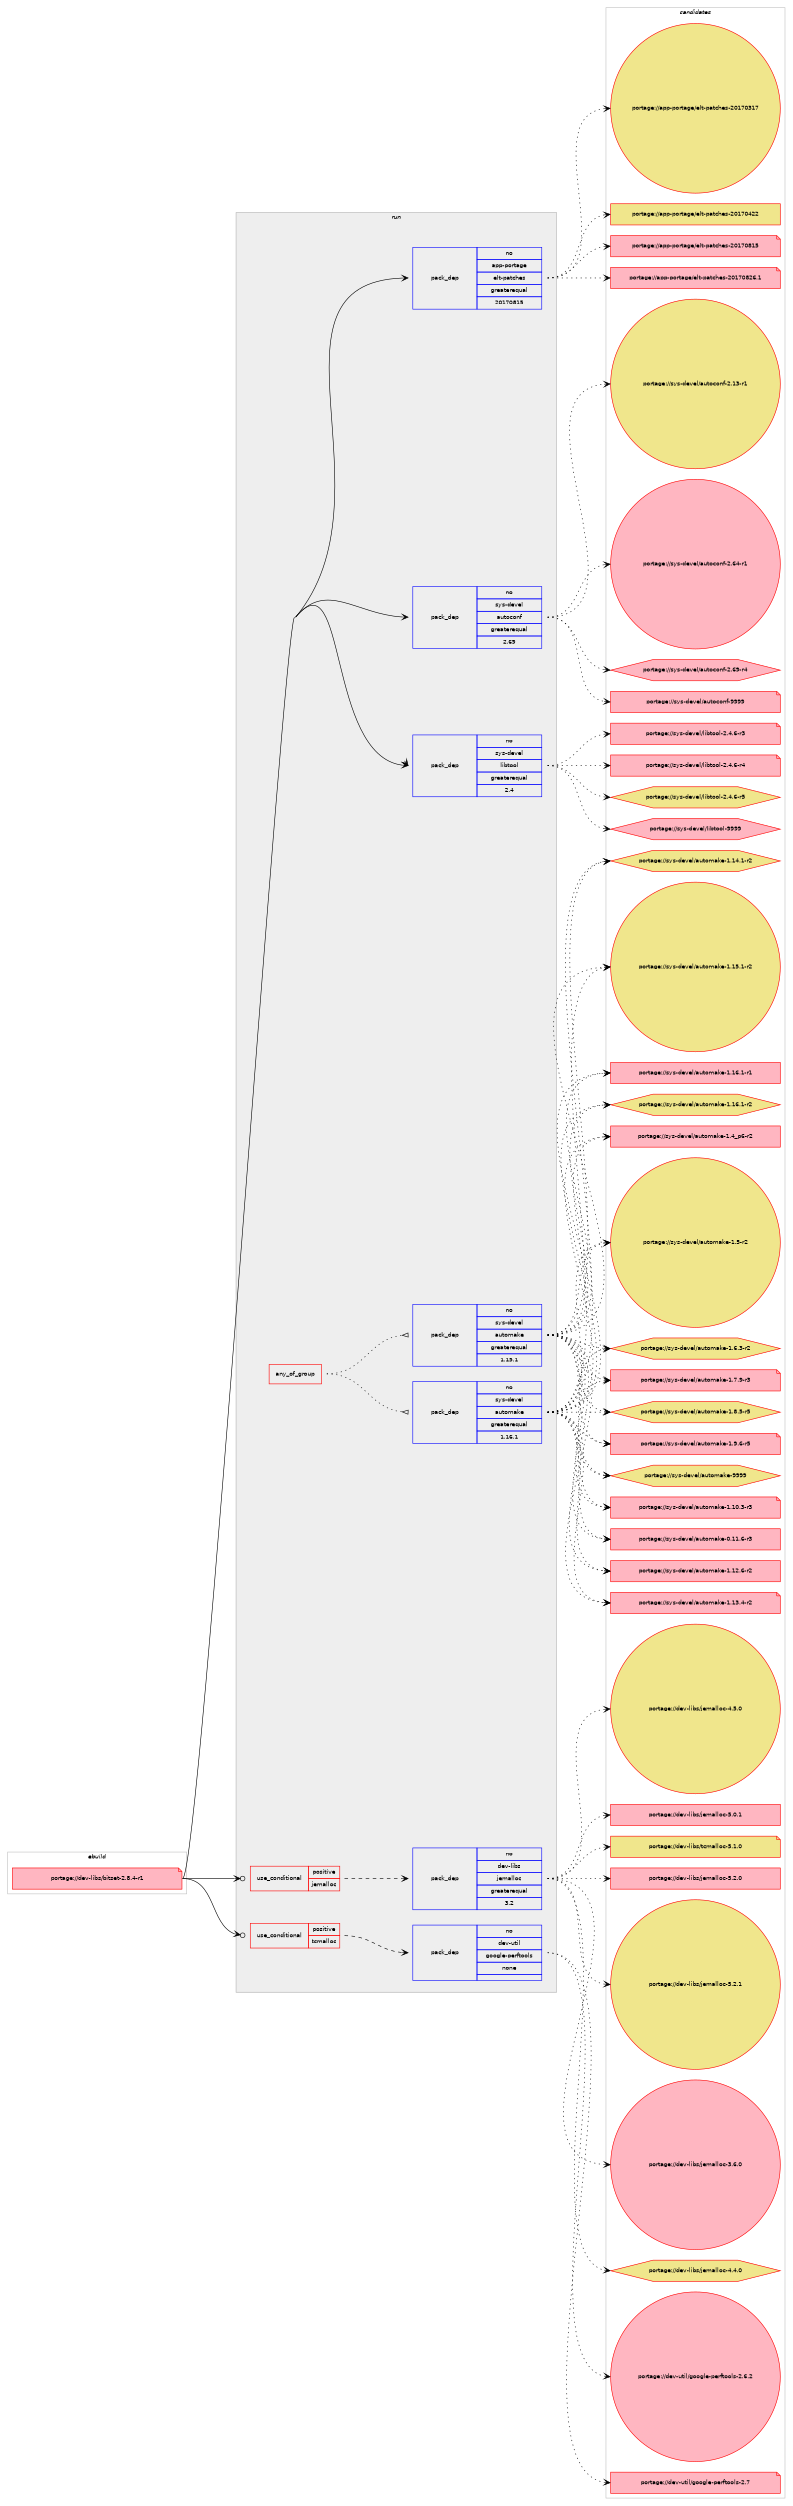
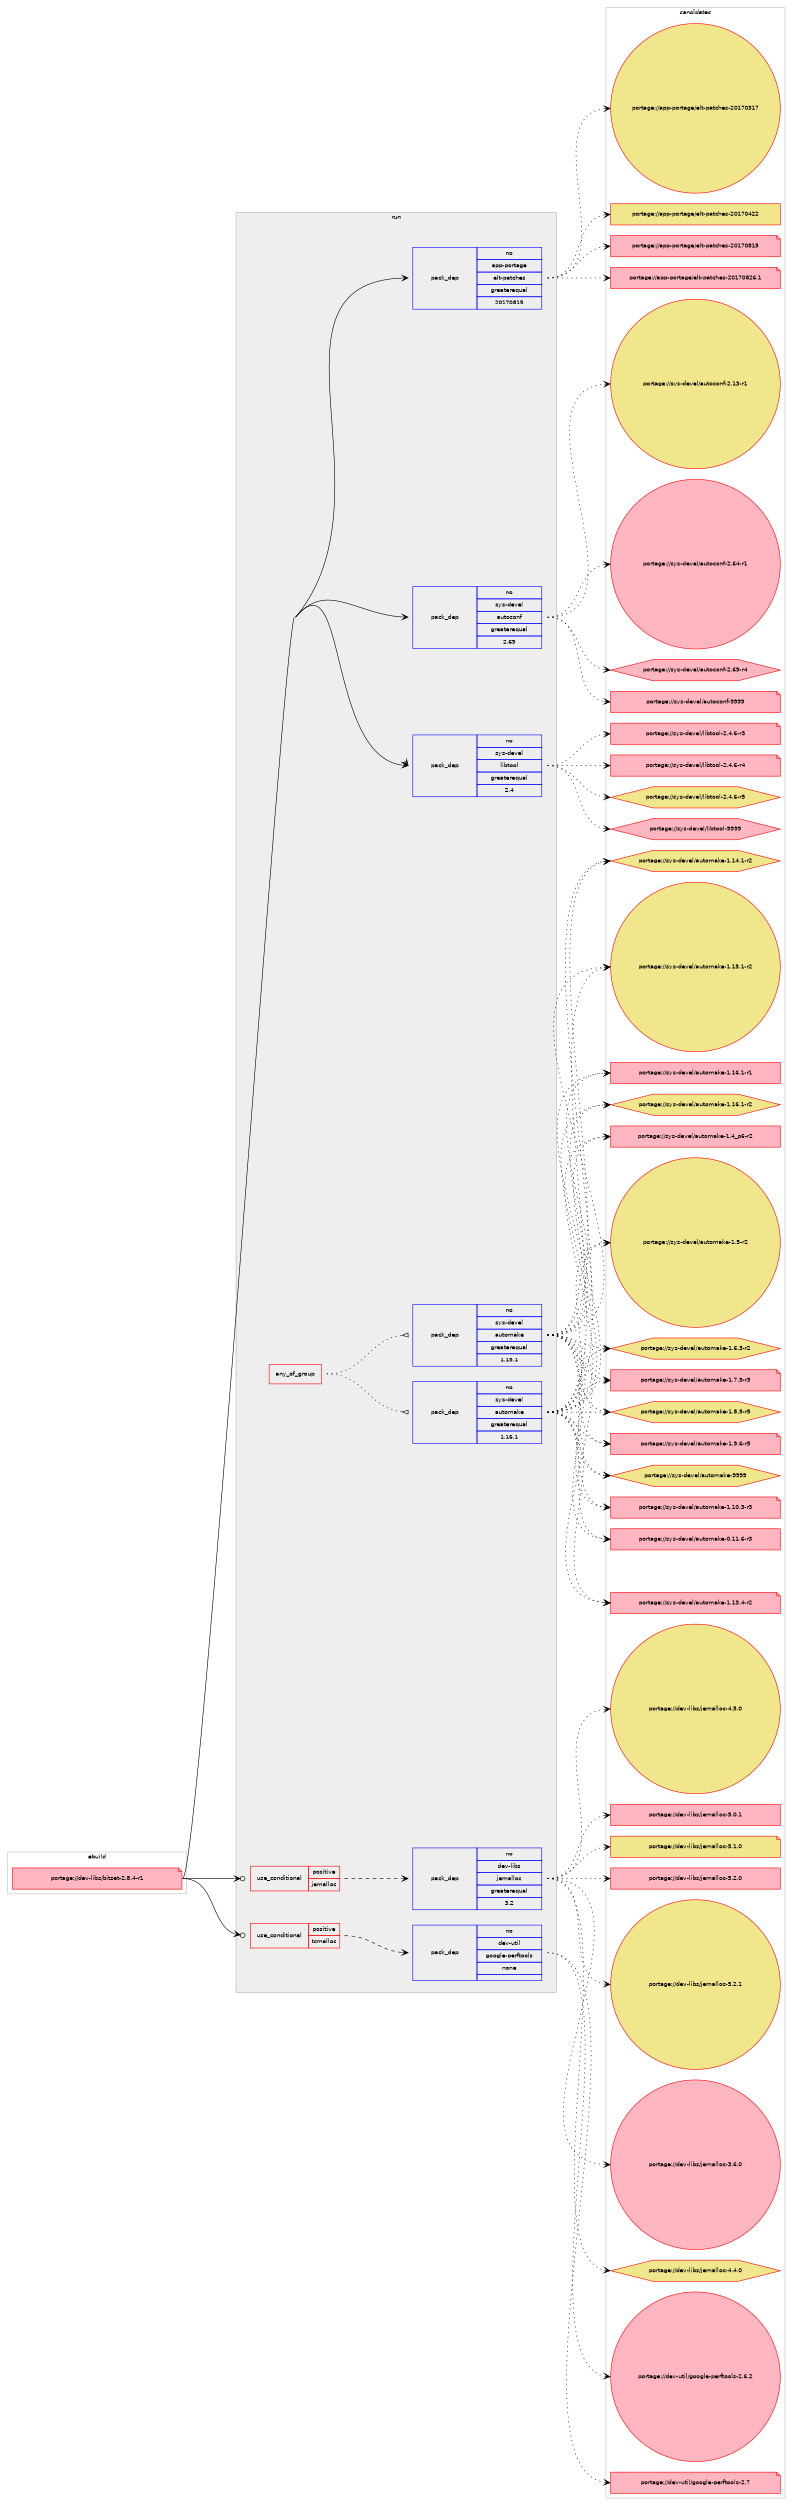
node "portage://sys-devel/automake-1.12.6-r2": removed
node "portage://dev-libs/tcmalloc-5.1.0": label "portage://dev-libs/tcmalloc-5.1.0" -> "portage://dev-libs/jemalloc-5.1.0"
